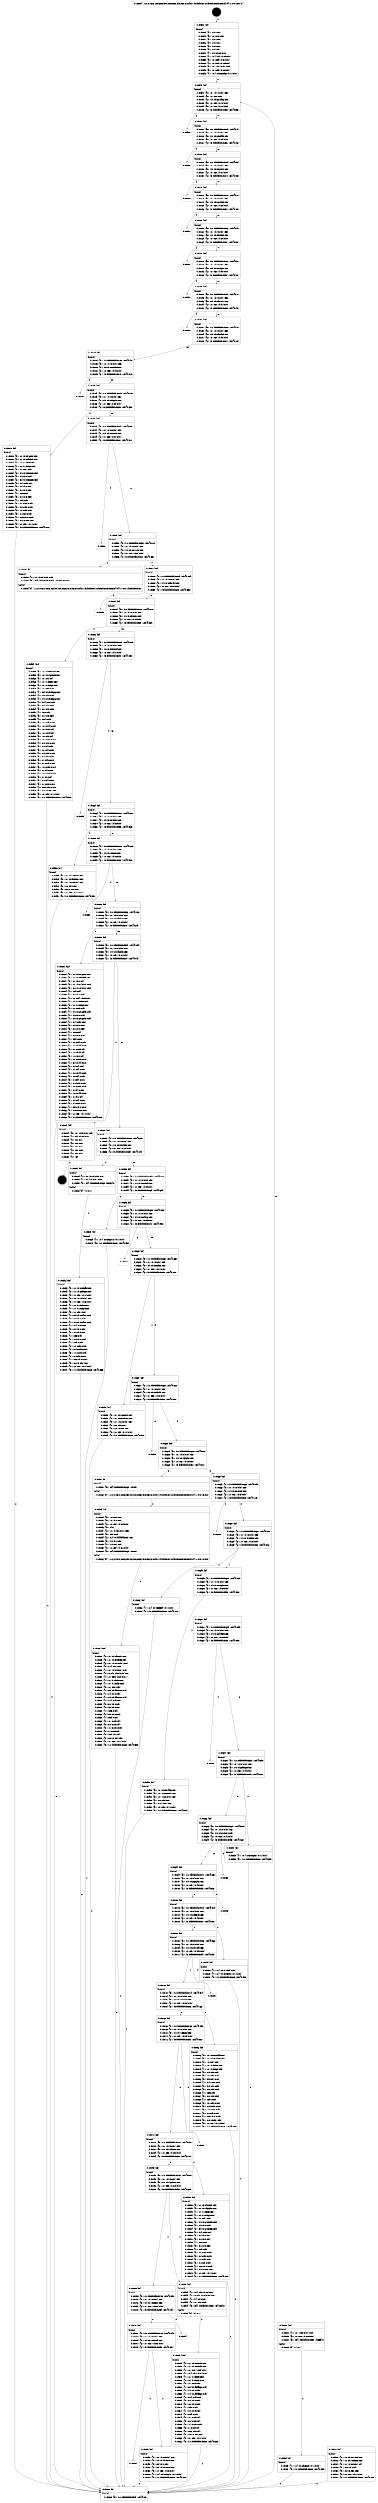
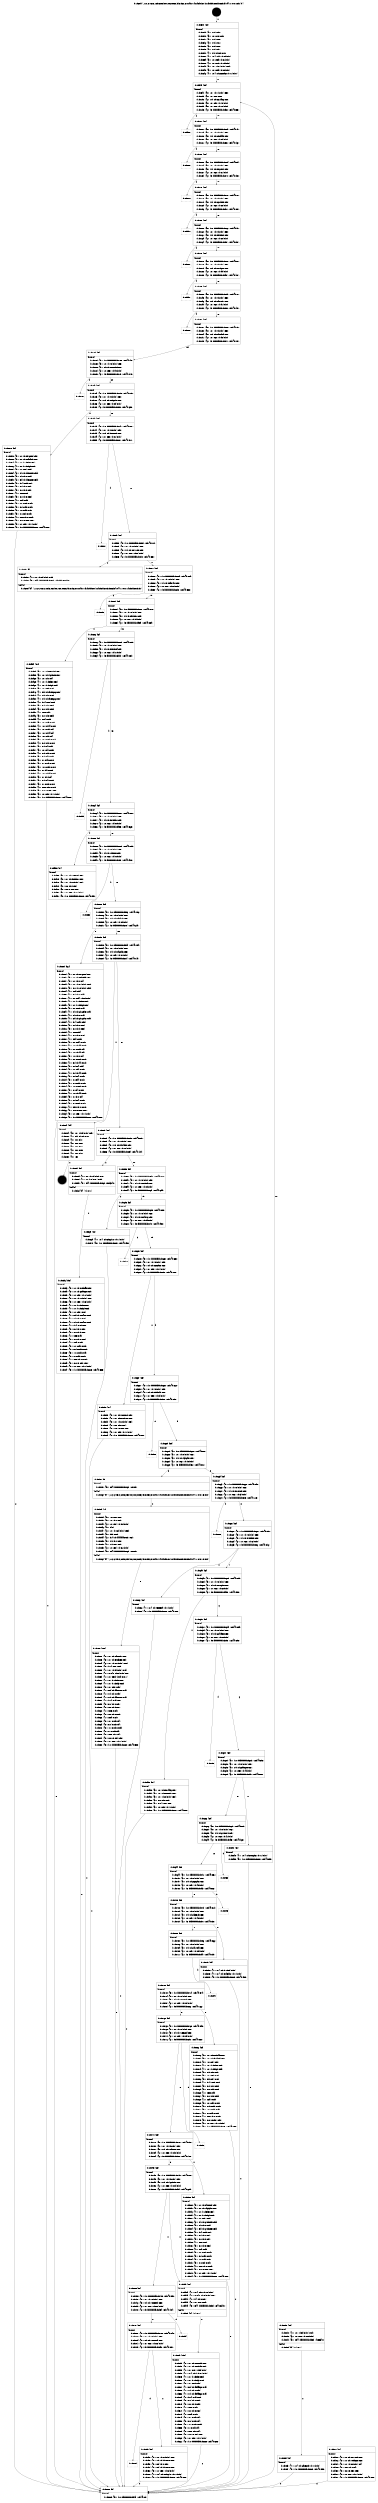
edge "0x40169b [25]" -> "0x4016b4 [25]": added, label "6"
edge "0x40193e [27]" -> "0x40222e [5]": removed, label "1"
edge "0x401731 [25]" -> "0x40174a [25]": removed, label "4"
